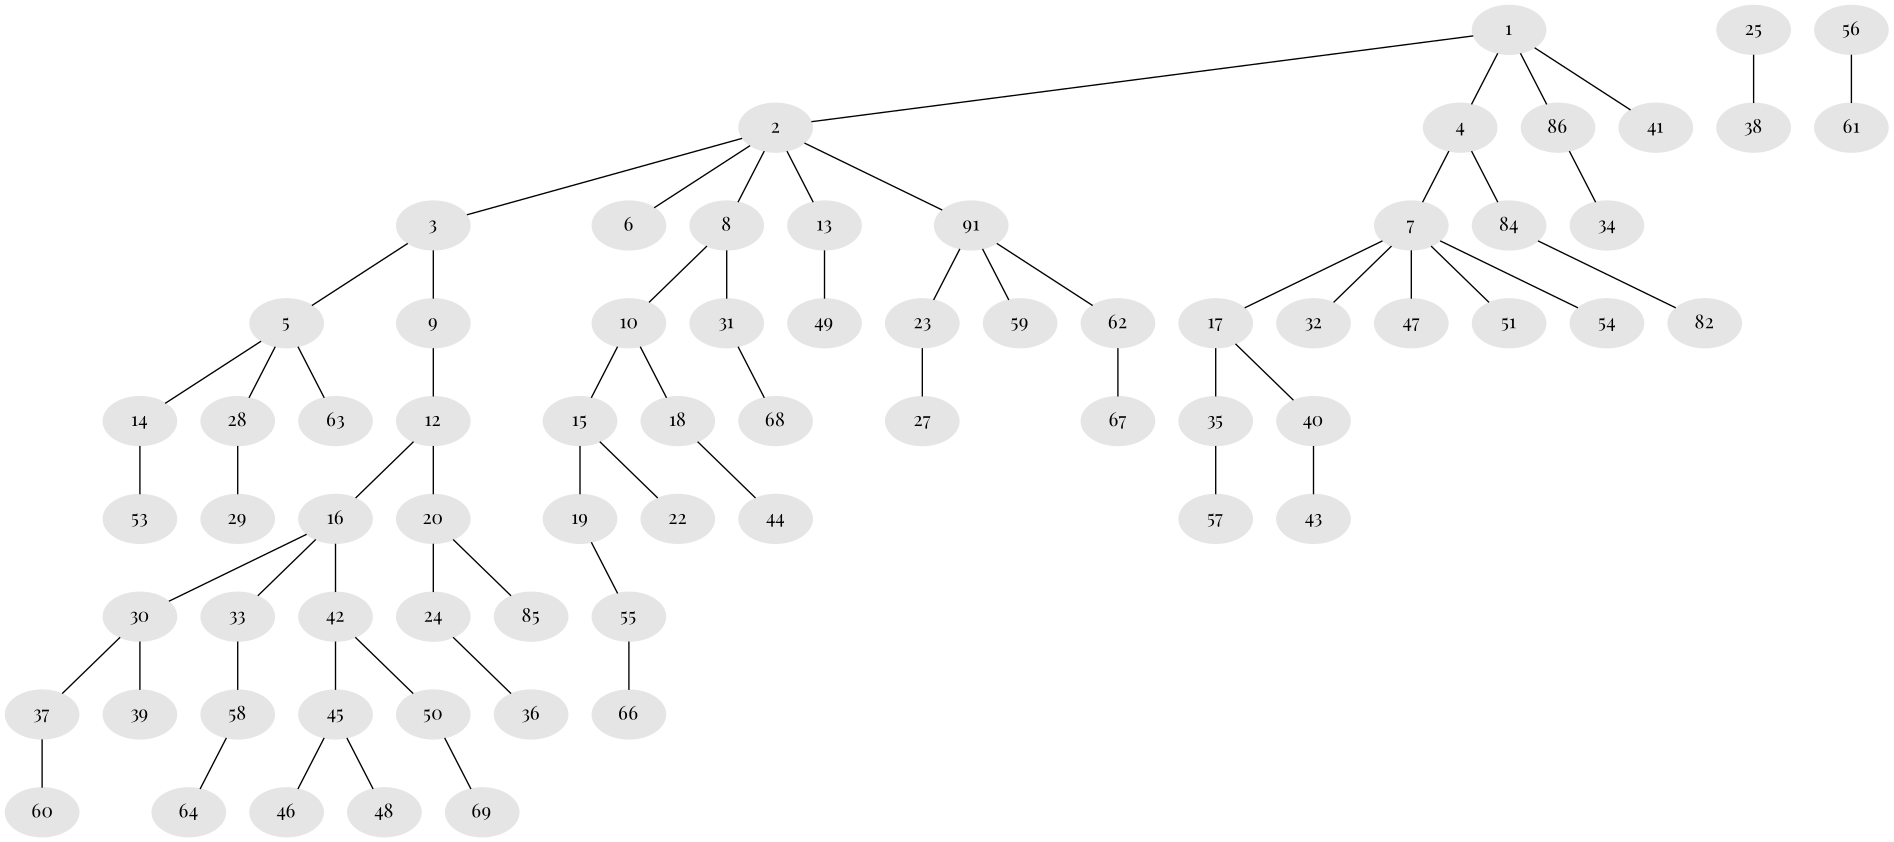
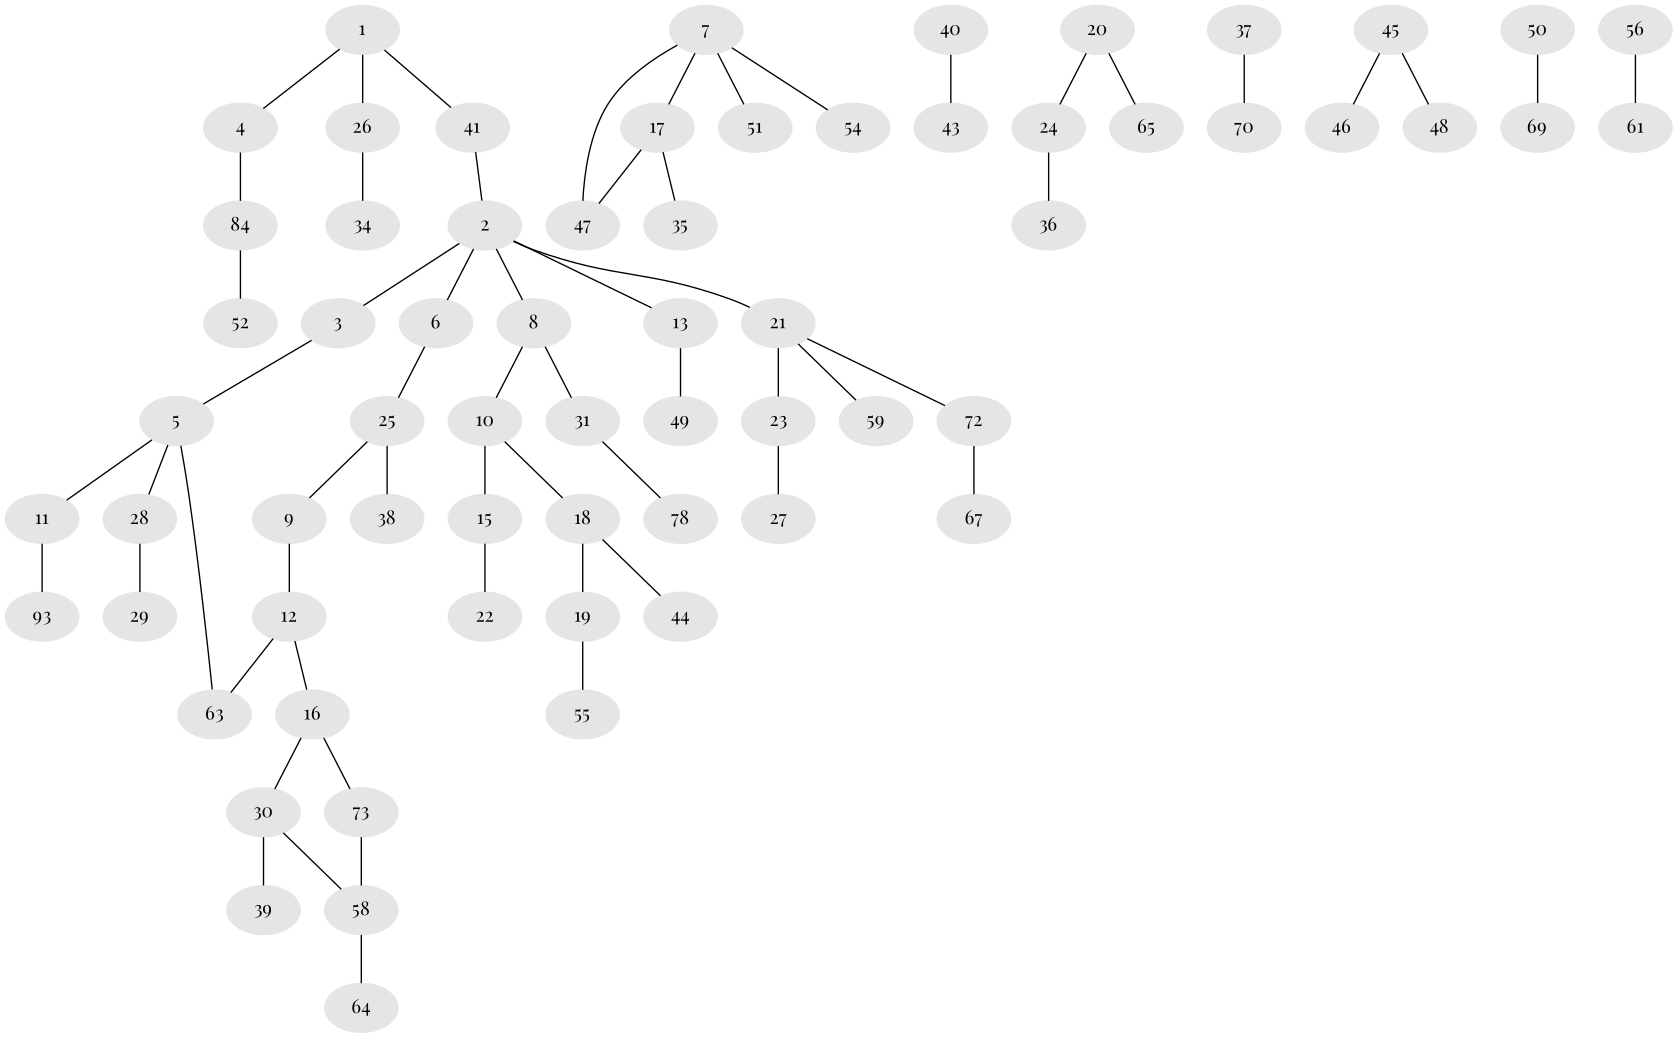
edge "1" -- "2": now "41" -- "2"
node "86": label "86" -> "26"
edge "4" -- "7": removed
node "91": label "91" -> "21"
edge "3" -- "9": now "25" -- "9"
node "62": label "62" -> "72"
node "32": removed
node "82": label "82" -> "52"
edge "6" -- "25": added
edge "17" -- "40": now "17" -- "47"
node "14": label "14" -> "11"
node "68": label "68" -> "78"
edge "12" -- "20": now "12" -- "63"
edge "15" -- "19": now "18" -- "19"
node "53": label "53" -> "93"
node "57": removed
node "33": label "33" -> "73"
node "42": removed
node "85": label "85" -> "65"
edge "30" -- "37": now "30" -- "58"
node "66": removed
node "60": label "60" -> "70"
